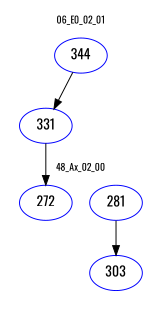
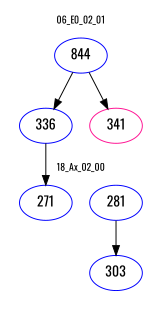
node "344": label "344" -> "844"
node "331": label "331" -> "336"
node "341": added
cluster "48_Ax_02_00": label "48_Ax_02_00" -> "18_Ax_02_00"
node "272": label "272" -> "271"
